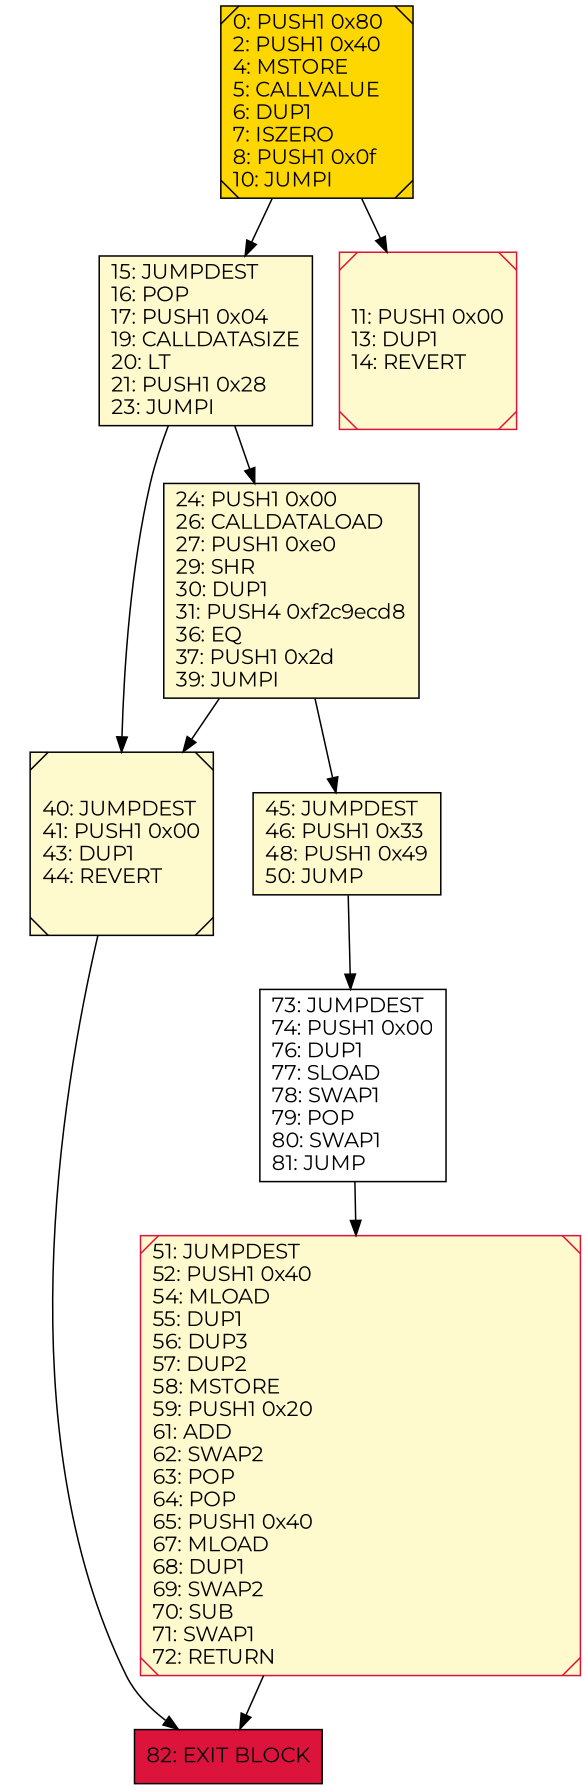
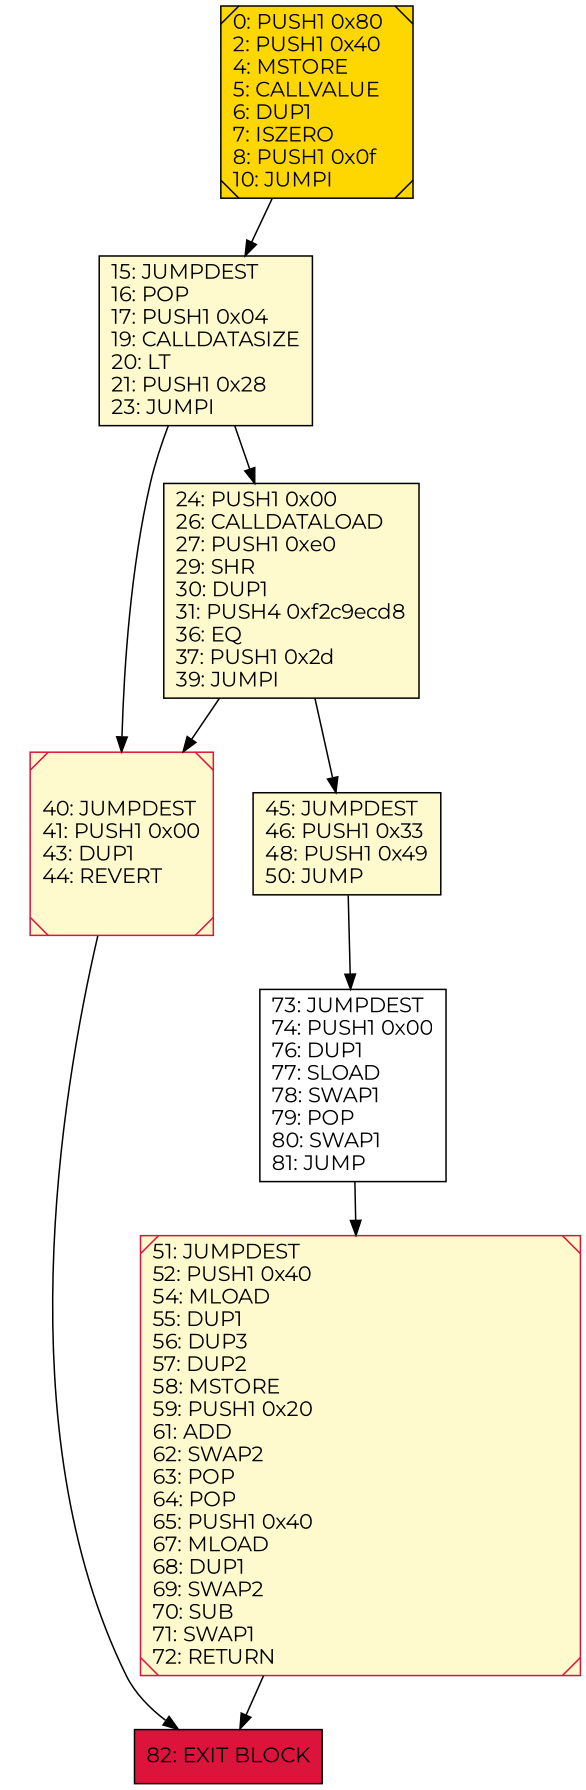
node "11: PUSH1 0x00 13: DUP1 14: REVERT": removed
node "40: JUMPDEST 41: PUSH1 0x00 43: DUP1 44: REVERT": color black -> crimson
